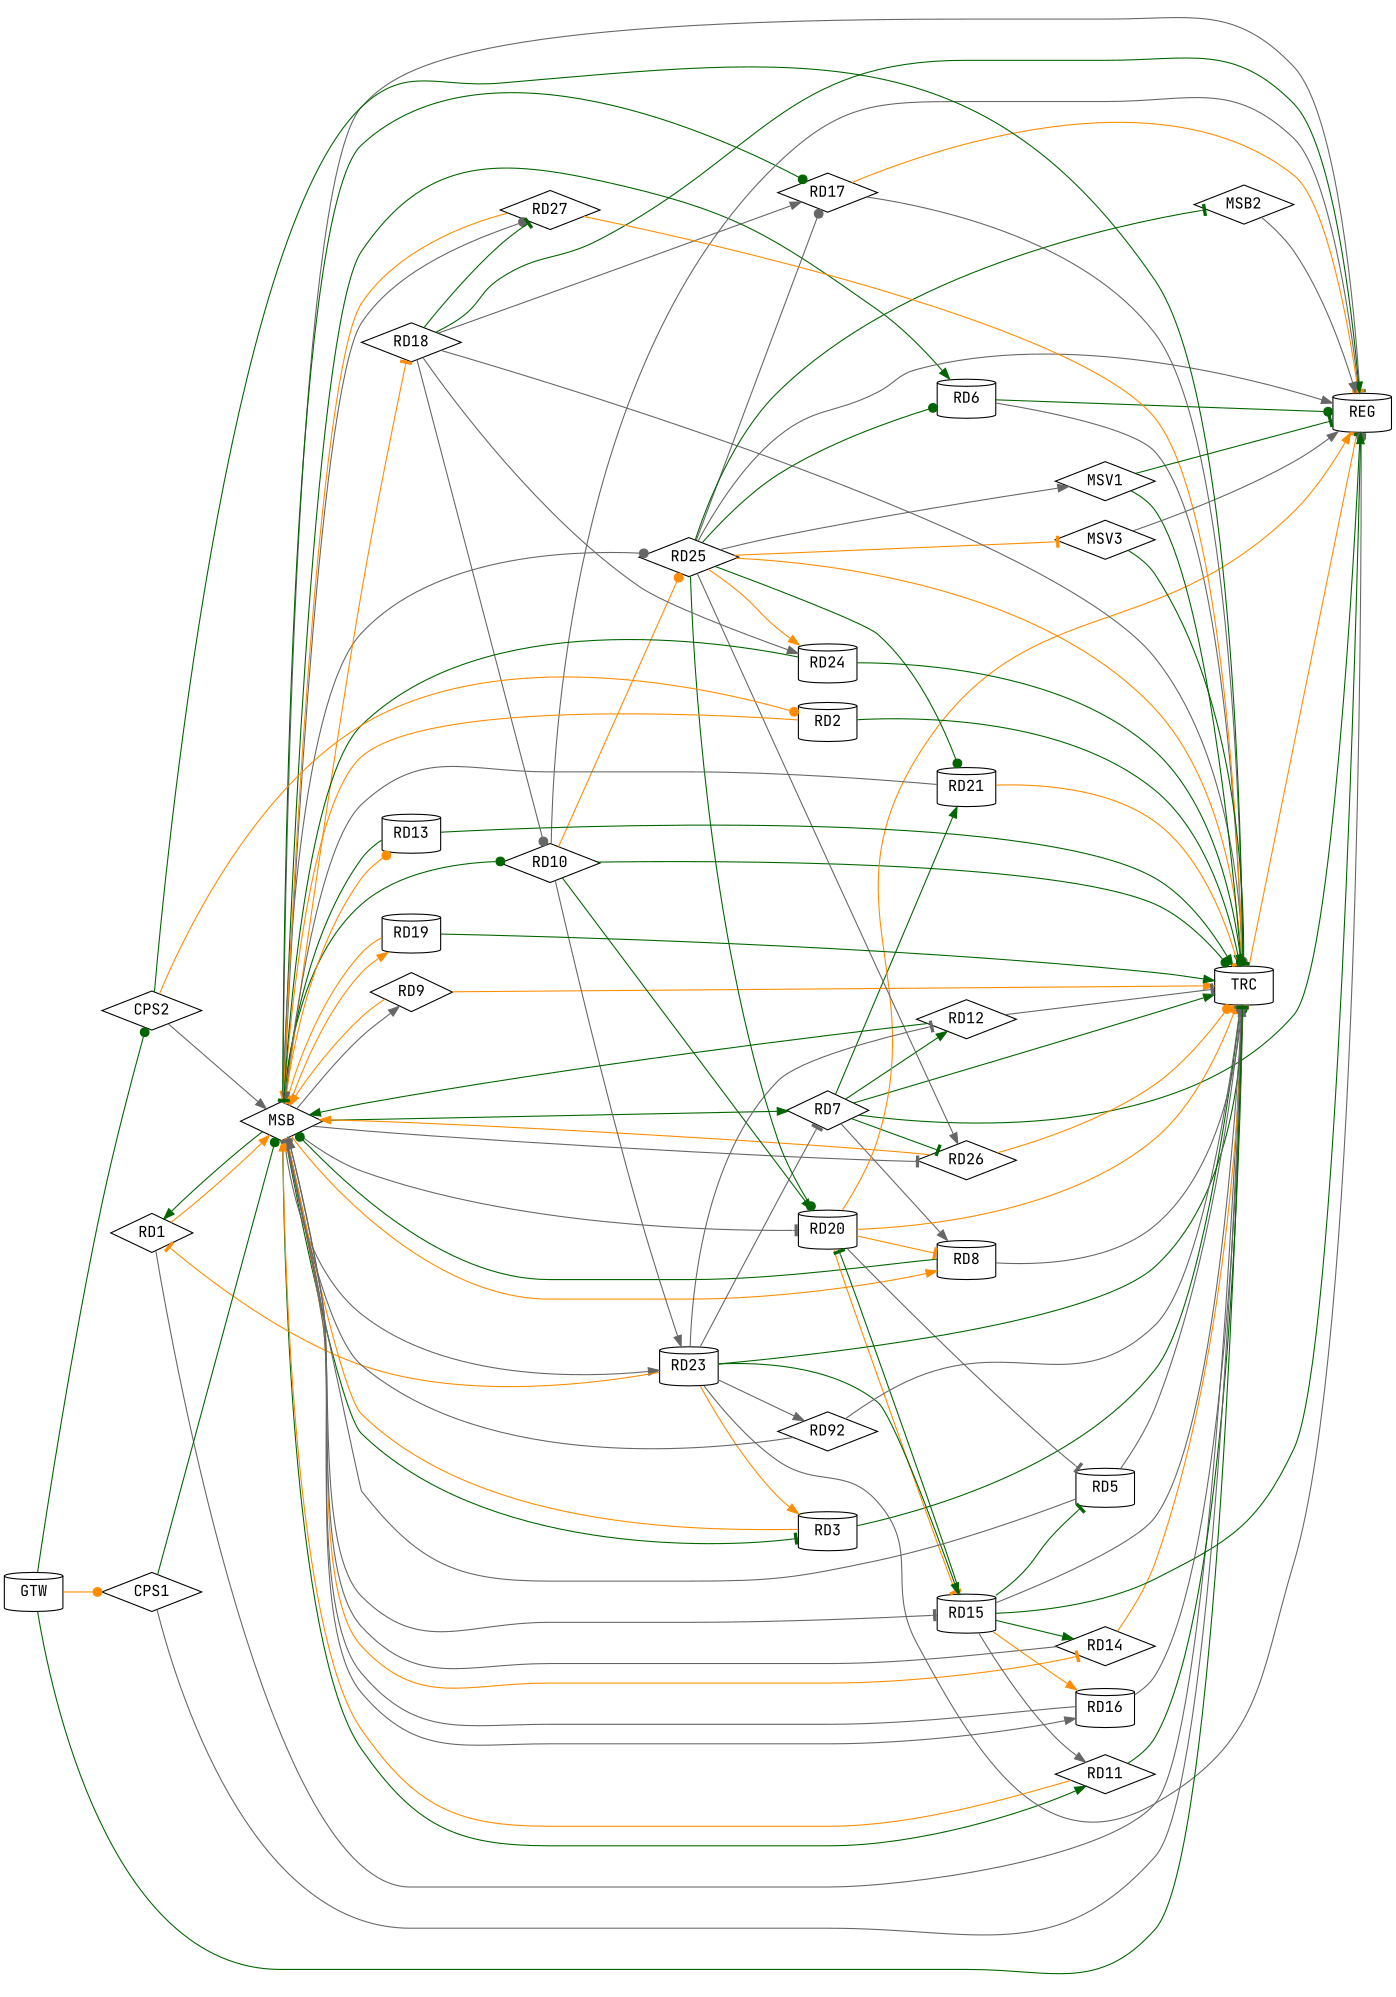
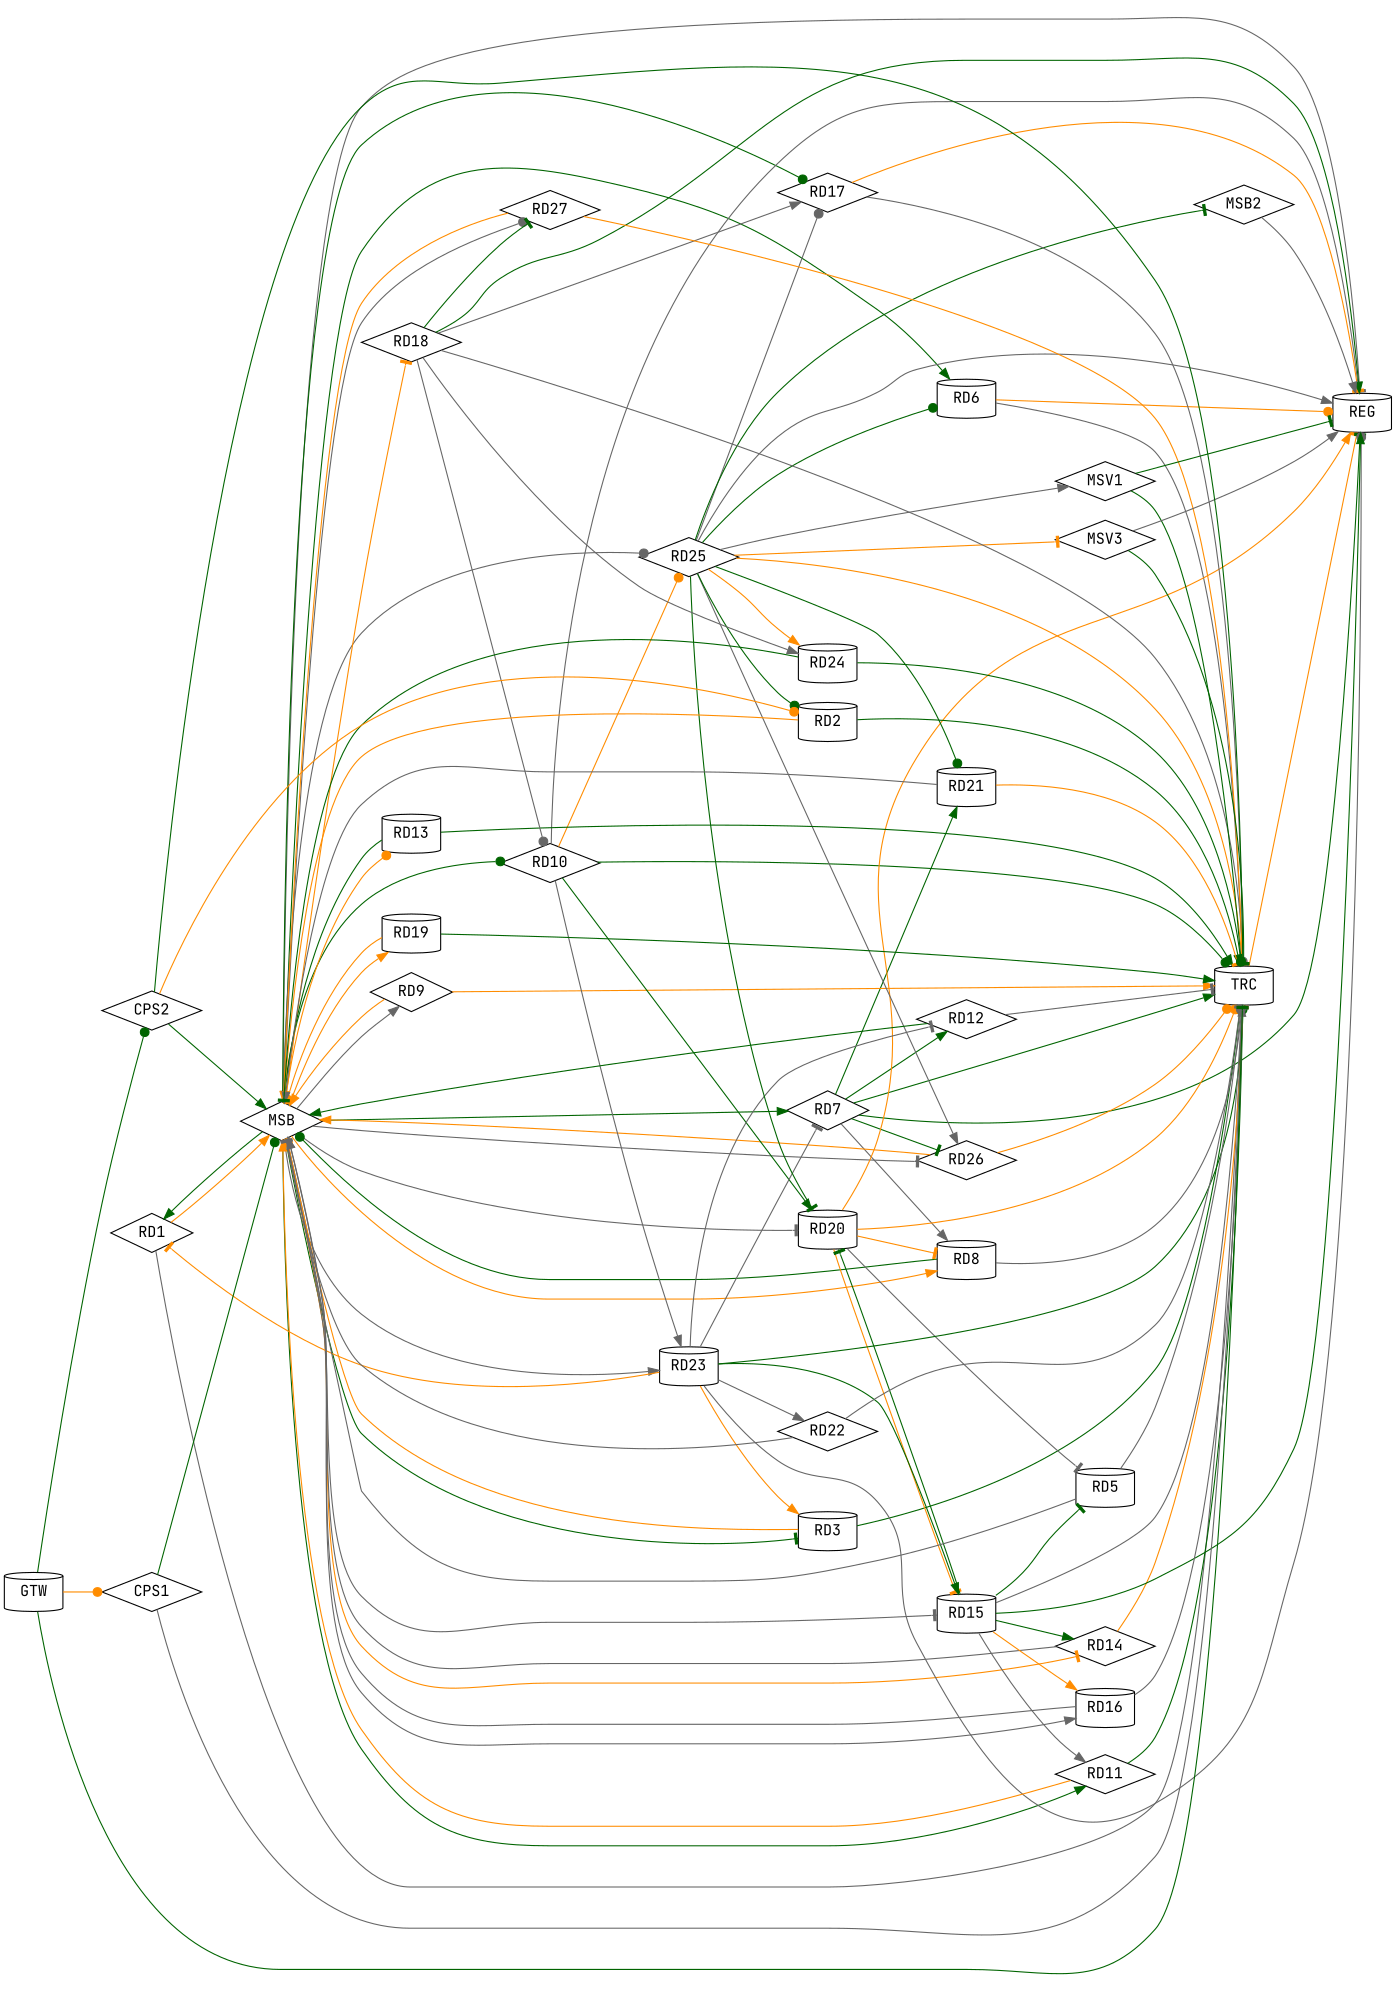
edge "RD6" -> "REG": color darkgreen -> darkorange
edge "RD25" -> "RD2": added
edge "RD25" -> "RD20": arrowhead dot -> tee
edge "CPS2" -> "MSB": color gray40 -> darkgreen
node "RD92": label "RD92" -> "RD22"
